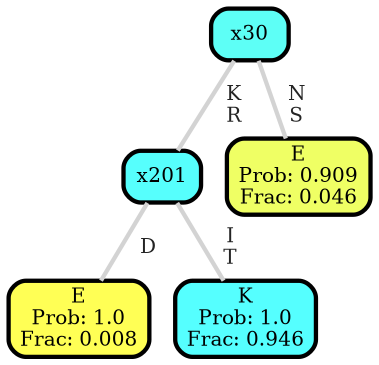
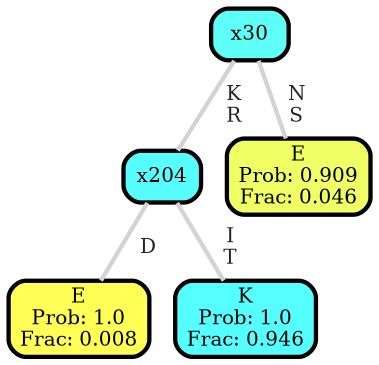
node "x201": label "x201" -> "x204"
